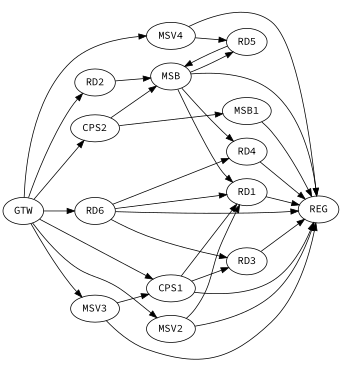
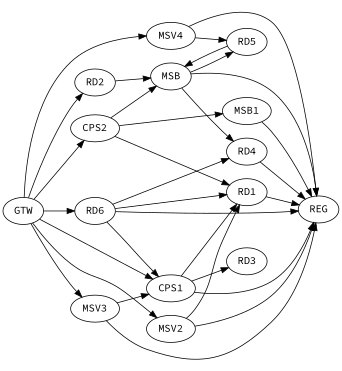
edge "MSB" -> "RD1": now "CPS2" -> "RD1"
edge "RD3" -> "REG": removed
edge "RD6" -> "RD3": now "RD6" -> "CPS1"
